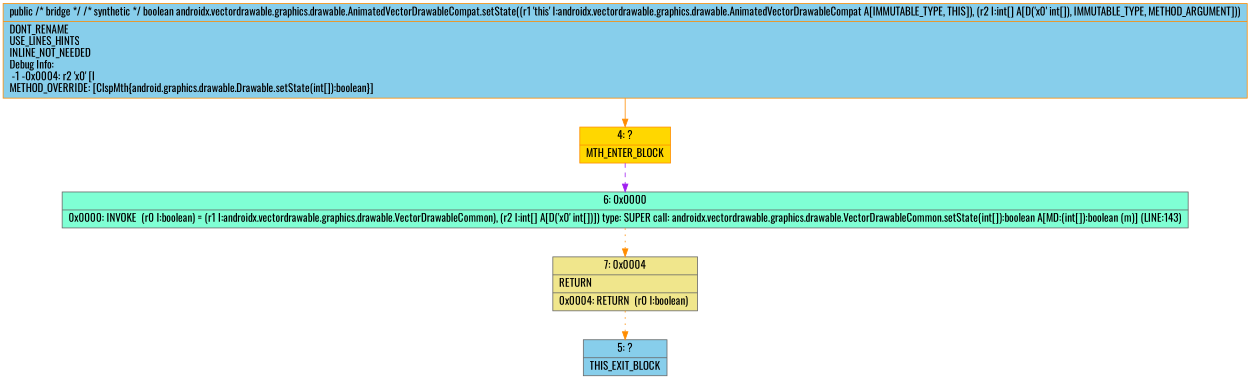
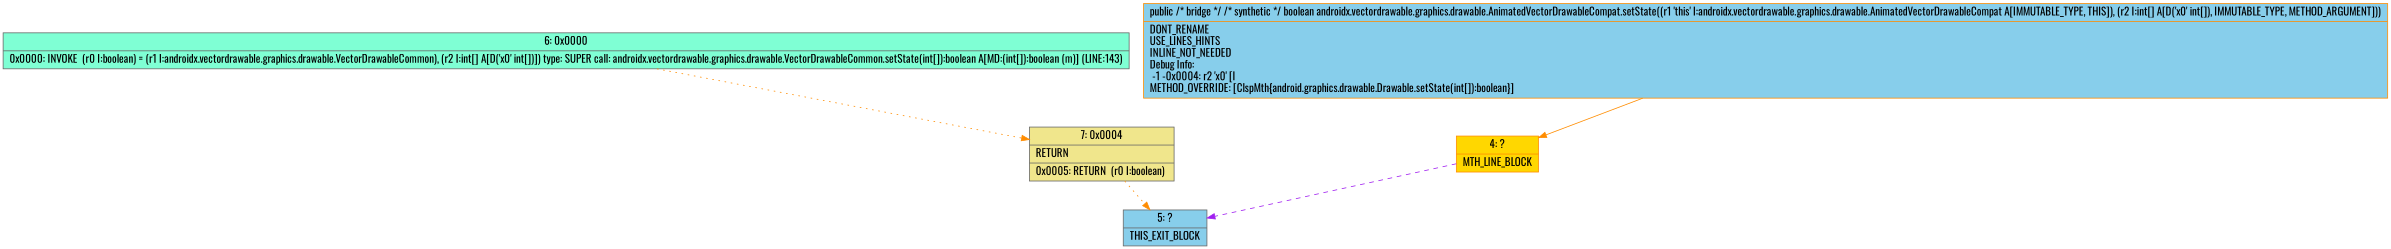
node "4: ?": text "MTH_ENTER_BLOCK" -> "MTH_LINE_BLOCK"
edge "4: ?" -> "6: 0x0000": now "4: ?" -> "5: ?"
node "7: 0x0004": text "0x0004: RETURN  (r0 I:boolean)" -> "0x0005: RETURN  (r0 I:boolean)"
